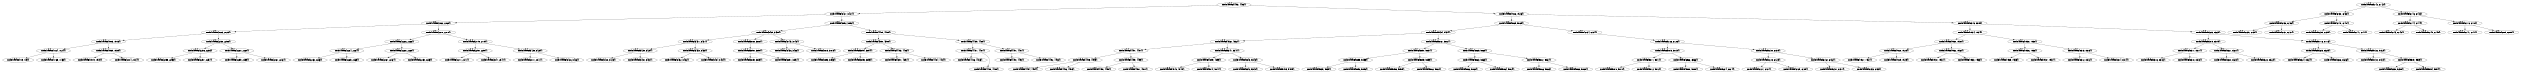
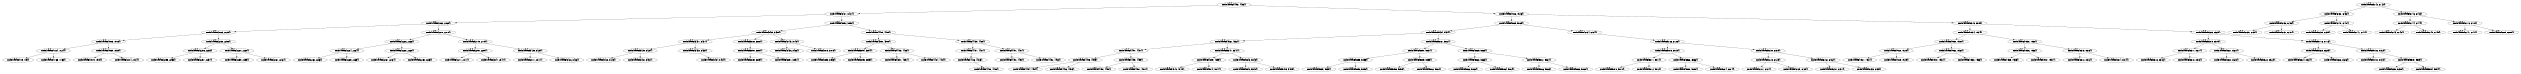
edge "Node{data=[4487, 4487]}" -> "Node{data=[4488, 4488]}": now "Node{data=[4486, 4486]}" -> "Node{data=[4488, 4488]}"
node "Node{data=[3432, 3432]}": removed
